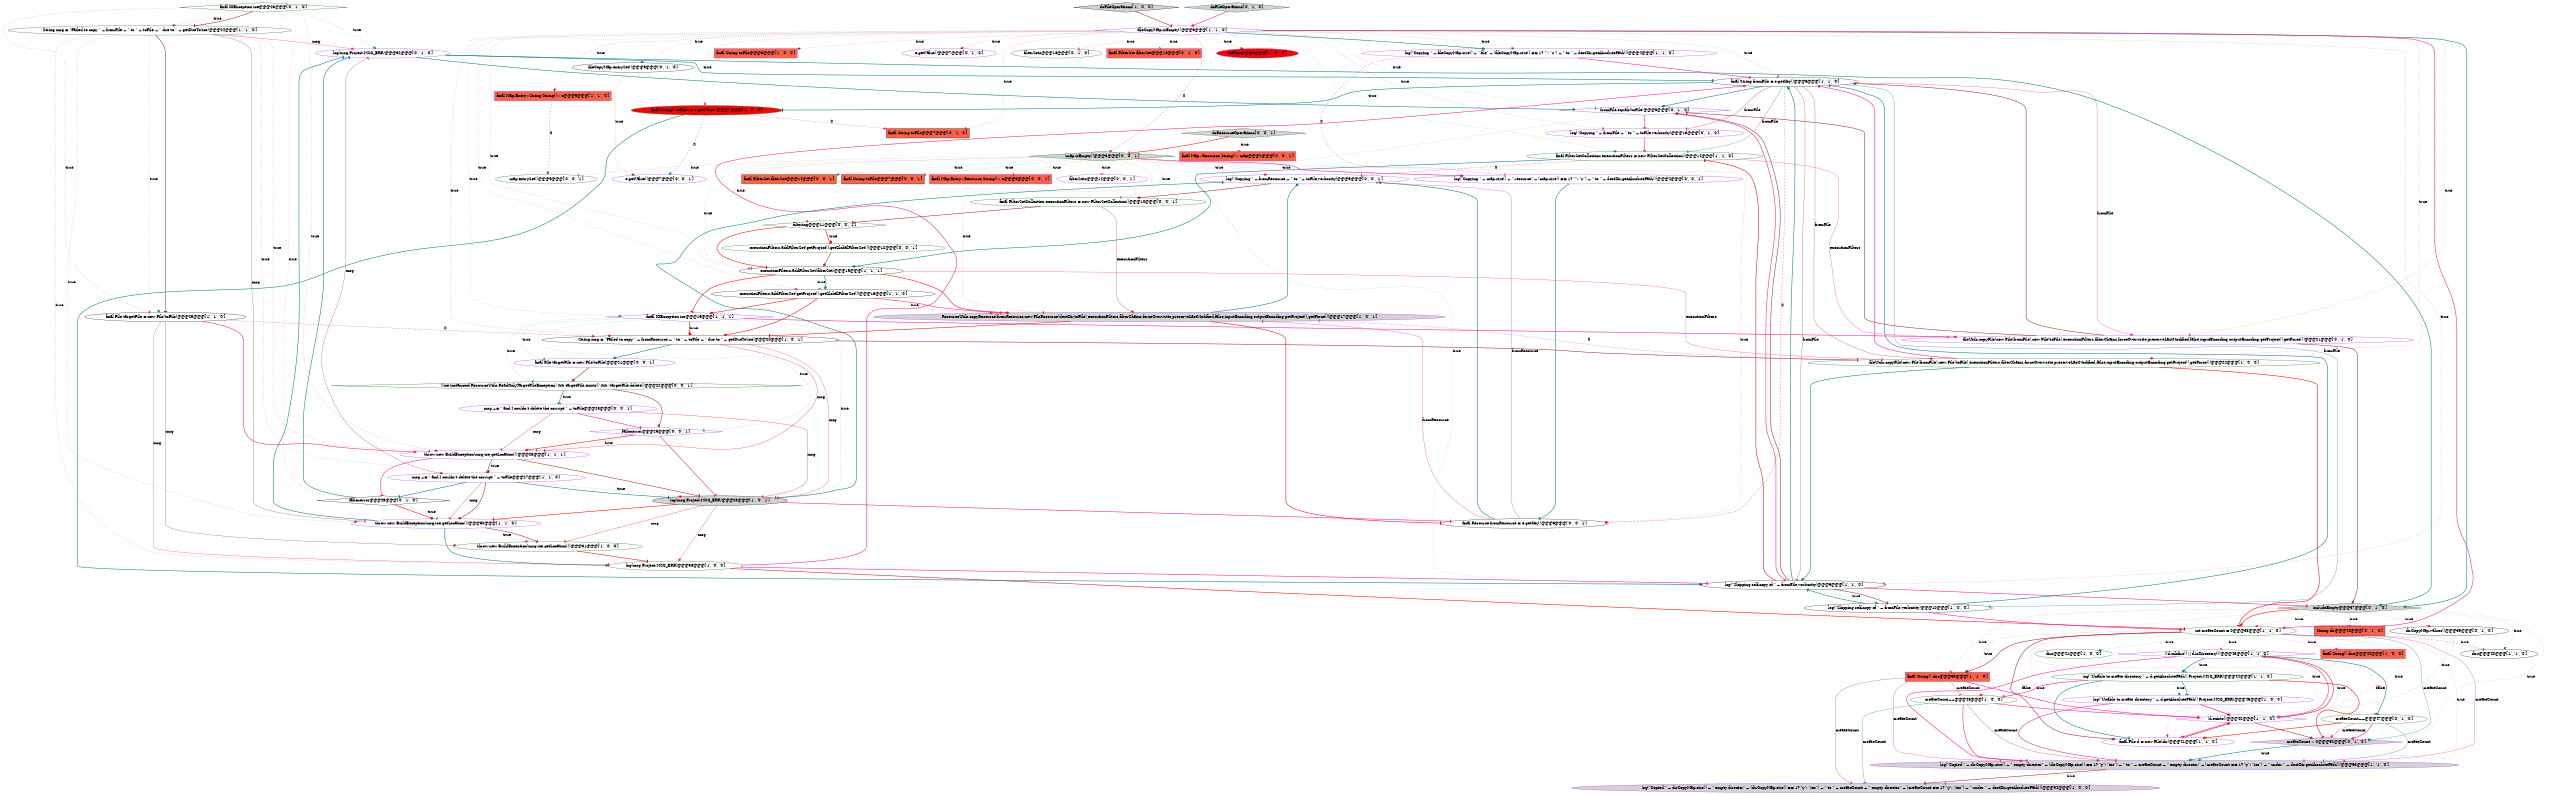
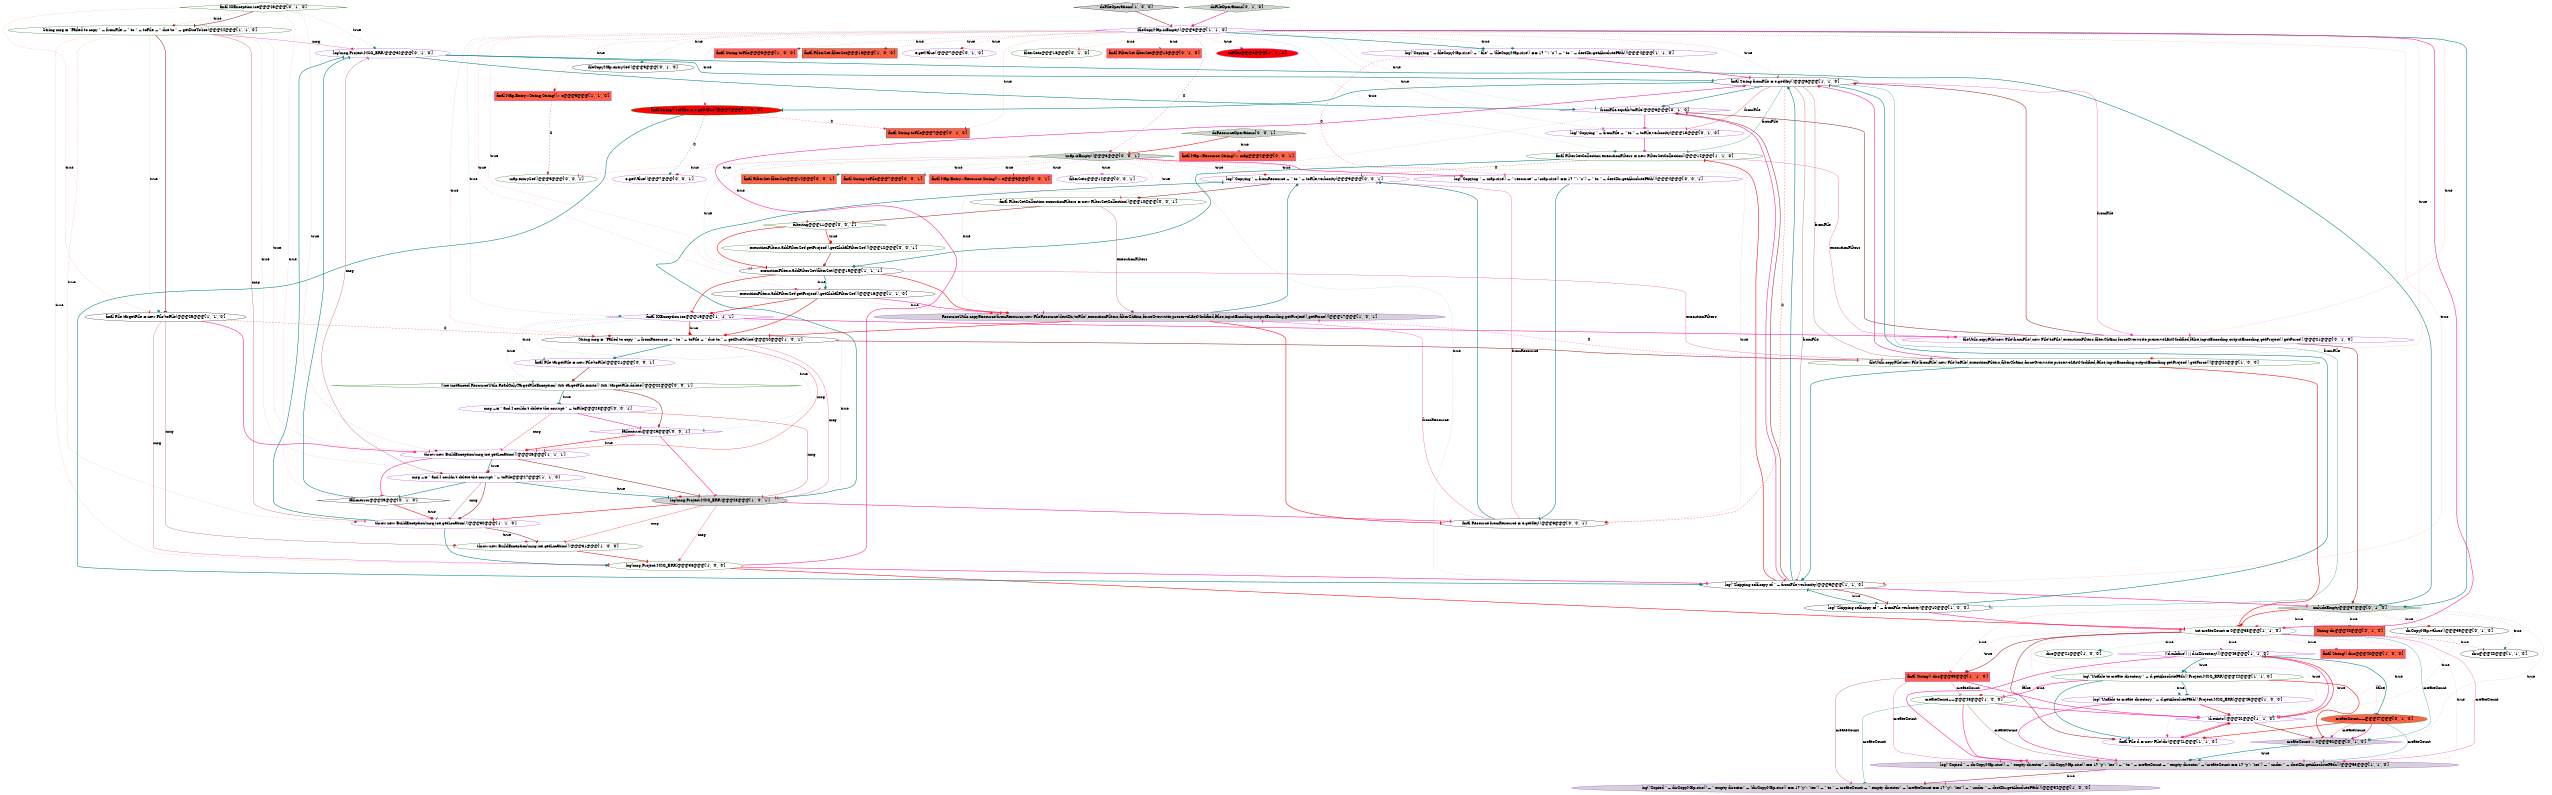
node "final FilterSet filterSet@@@19@@@['1', '0', '0']": added
edge "fileCopyMap.entrySet()@@@5@@@['0', '1', '0']" -> "e.getValue()@@@7@@@['0', '0', '1']": now "!map.isEmpty()@@@3@@@['0', '0', '1']" -> "e.getValue()@@@7@@@['0', '0', '1']"
node "createCount++@@@47@@@['0', '1', '0']": fillcolor white -> tomato
